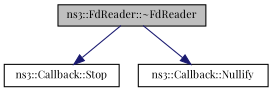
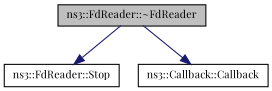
node "ns3::Callback::Stop": label "ns3::Callback::Stop" -> "ns3::FdReader::Stop"
node "ns3::Callback::Nullify": label "ns3::Callback::Nullify" -> "ns3::Callback::Callback"
